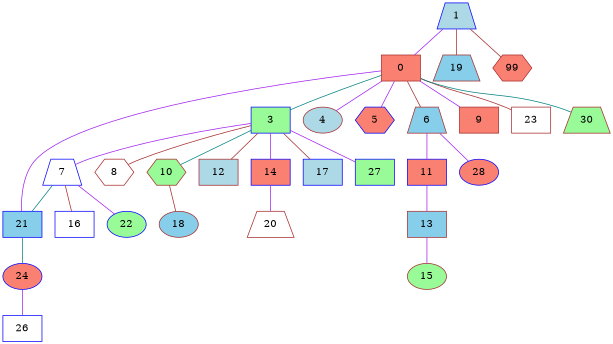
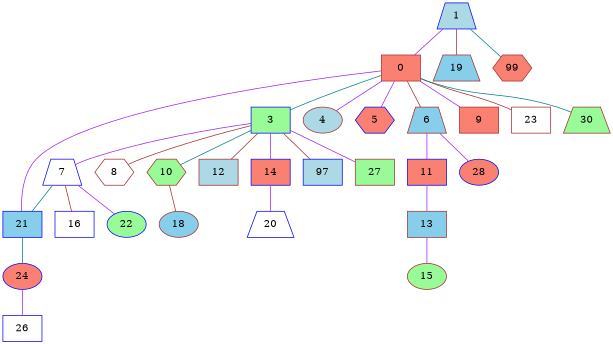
edge "1" -- "99": color brown -> teal
node "17": label "17" -> "97"
node "27": color blue -> brown
node "20": color brown -> blue
